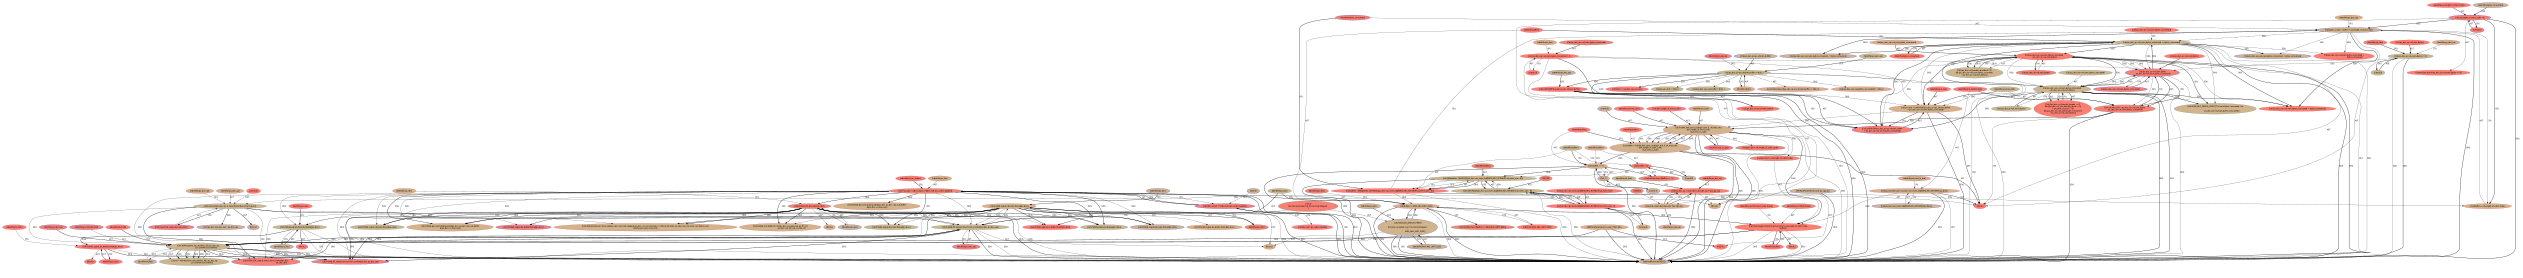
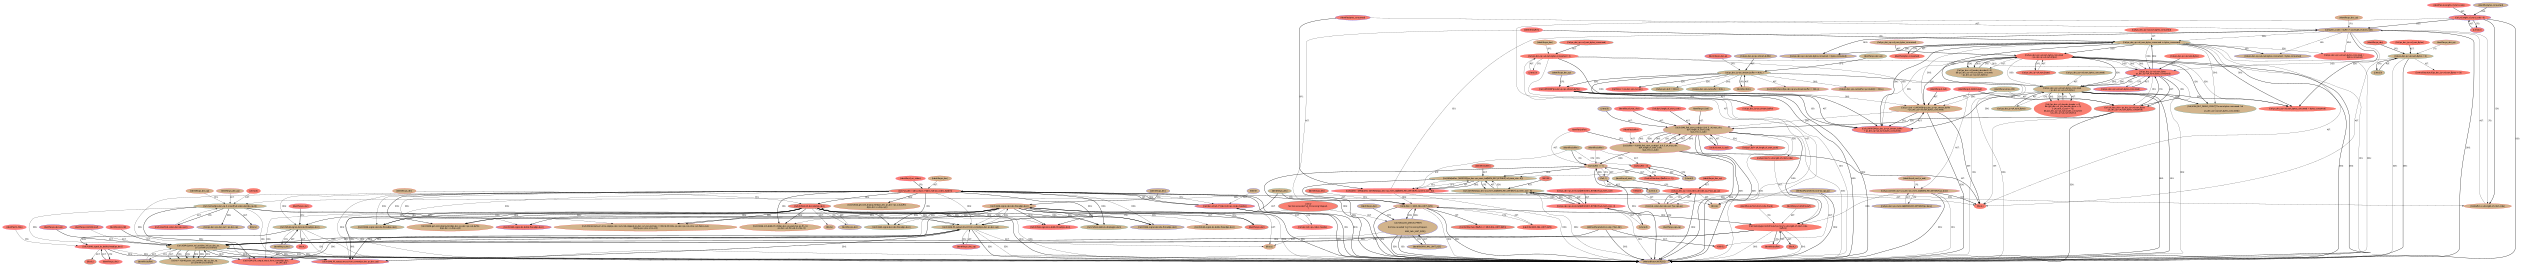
edge "(Call,u4_length_of_start_code = 0)" -> "(ControlStructure,if(ps_dec_ip->u4_num_Bytes <= 0))": now "(Call,ps_dec_ip->u4_num_Bytes <= 0)" -> "(ControlStructure,if(ps_dec_ip->u4_num_Bytes <= 0))"
node "(Call,memset(ps_dec_op, 0, sizeof(ivd_video_struct_op_t)))": label "(Call,memset(ps_dec_op, 0, sizeof(ivd_video_struct_op_t)))" -> "(Call,memset(ps_dec_op, 0, sizeof(ivd_video_decode_op_t)))"
edge "(Call,ps_dec->ps_mem_tab[MEM_REC_BITSBUF].u4_mem_size - 8)" -> "(MethodReturn,WORD32)": style bold -> solid
